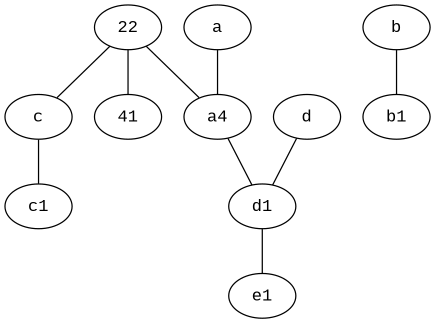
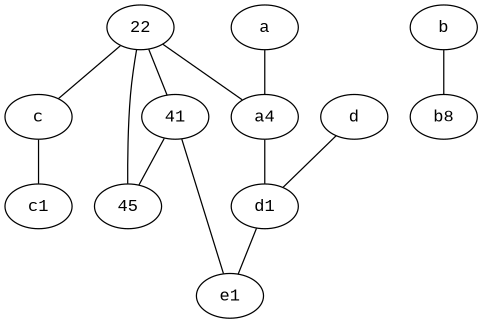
node "b1": label "b1" -> "b8"
node "45": added
edge "41" -- "e1": added
